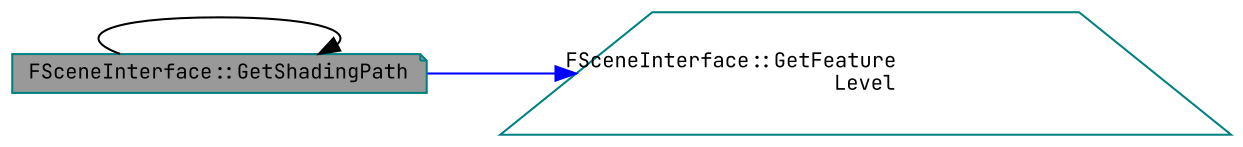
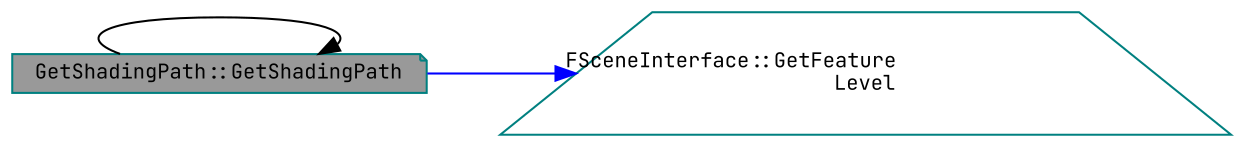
node "FSceneInterface::GetShadingPath": label "FSceneInterface::GetShadingPath" -> "GetShadingPath::GetShadingPath"
